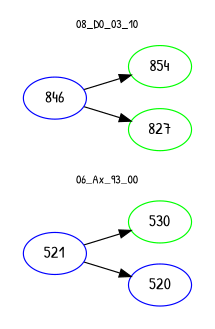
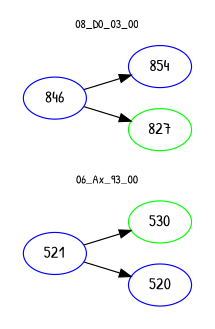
cluster "08_D0_03_10": label "08_D0_03_10" -> "08_D0_03_00"
node "854": color green -> blue
